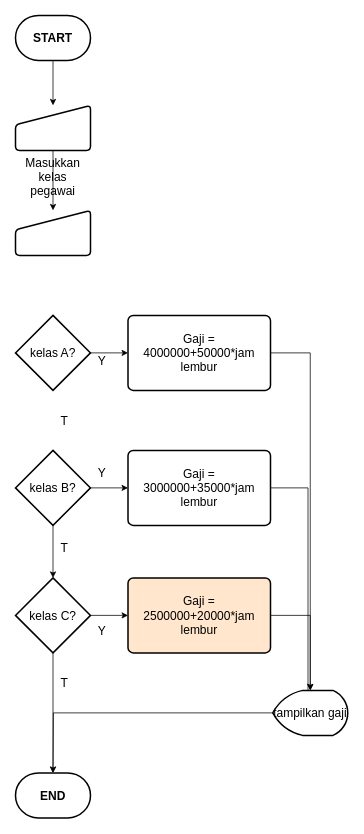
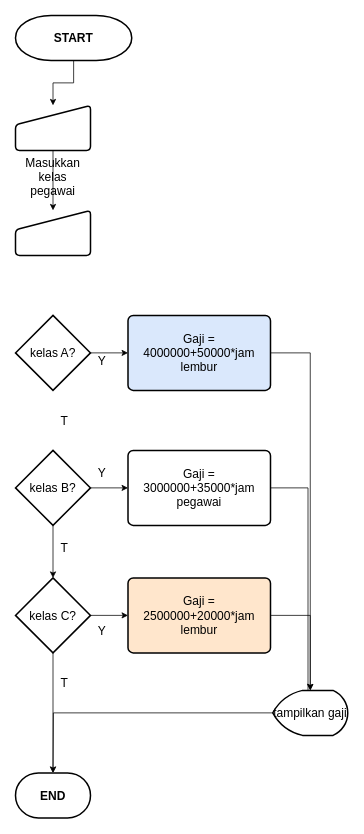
node "START": size 75x45 -> 116x45
node "Gaji = 4000000+50000*jam lembur": fillcolor #ffffff -> #dae8fc
node "Gaji = 3000000+35000*jam lembur": label "Gaji = 3000000+35000*jam lembur" -> "Gaji = 3000000+35000*jam pegawai"
